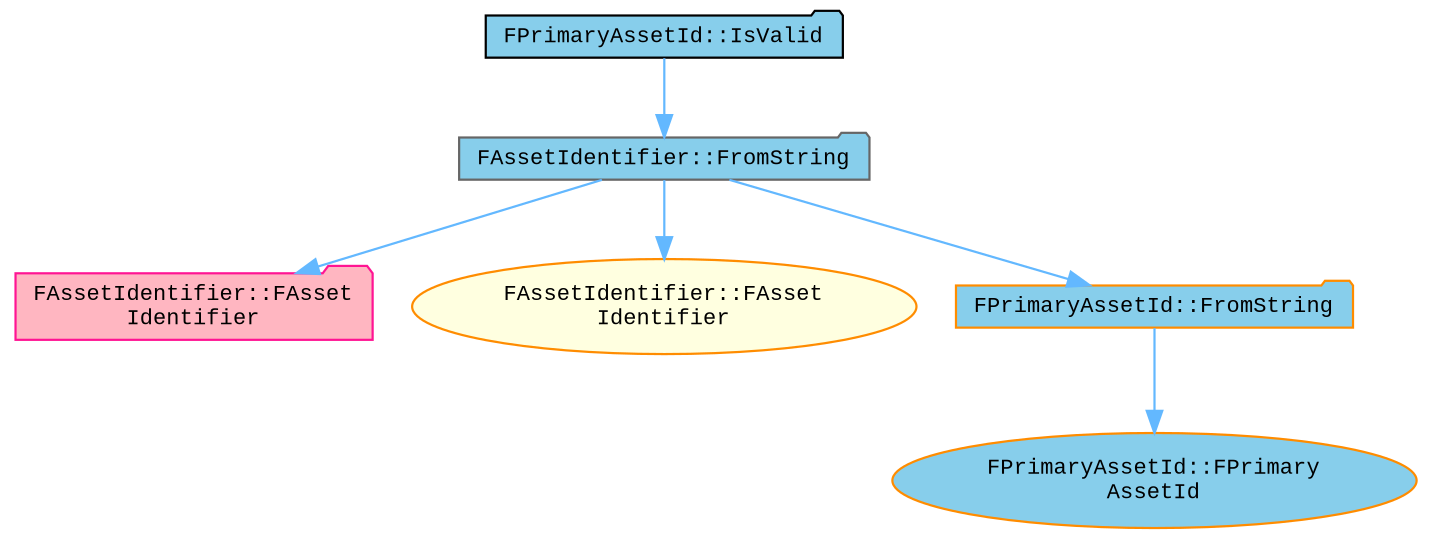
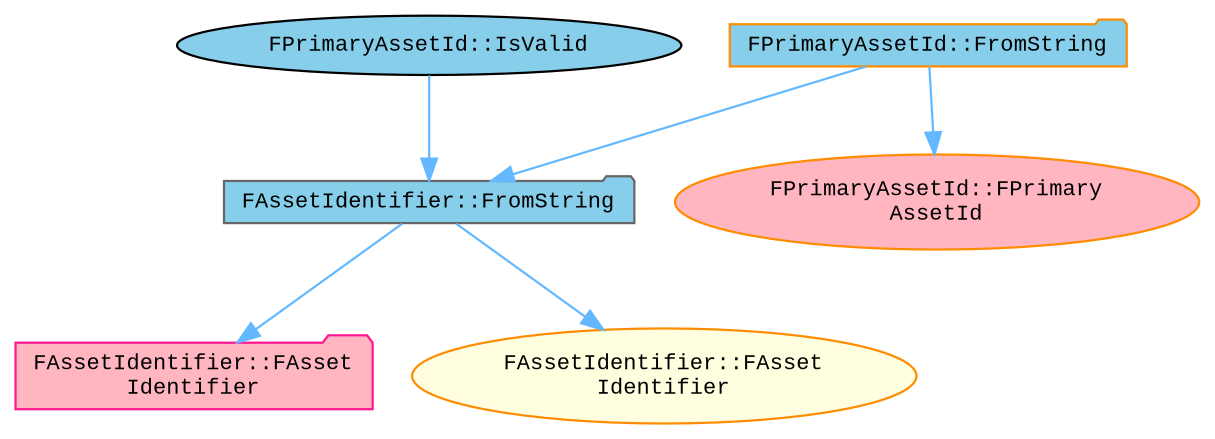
node "FPrimaryAssetId::IsValid": shape folder -> ellipse
edge "FAssetIdentifier::FromString" -> "FPrimaryAssetId::FromString": reversed
node "FPrimaryAssetId::FPrimary AssetId": fillcolor skyblue -> lightpink
